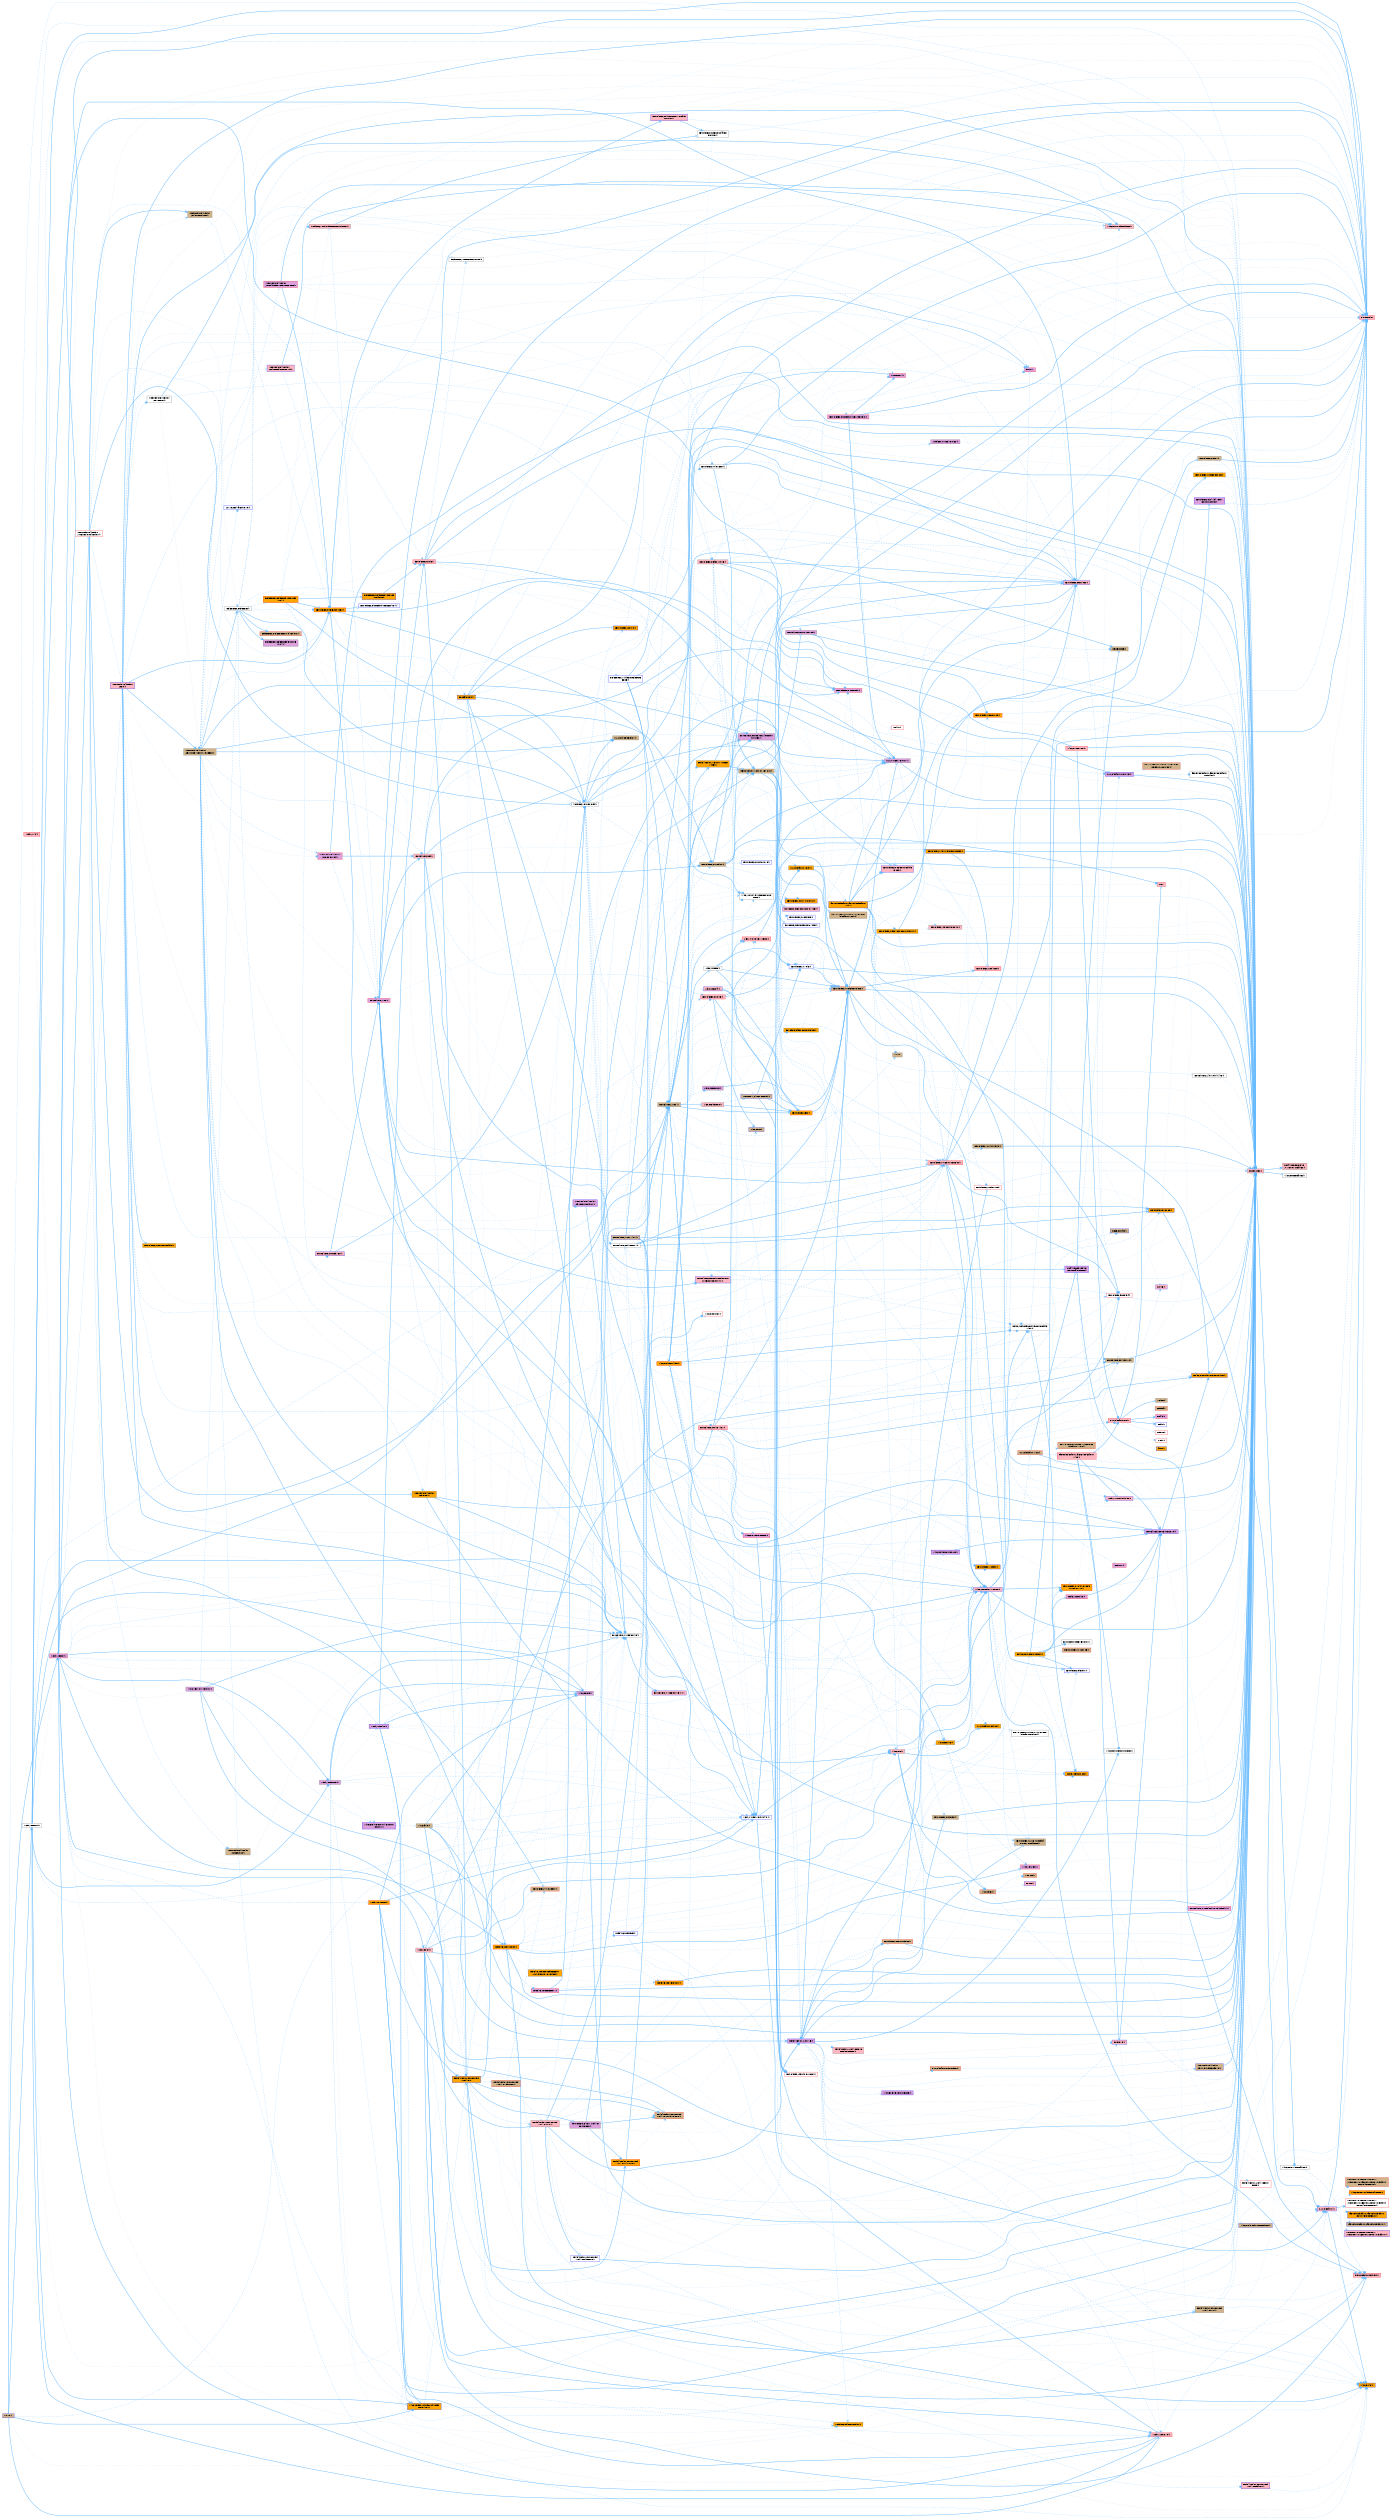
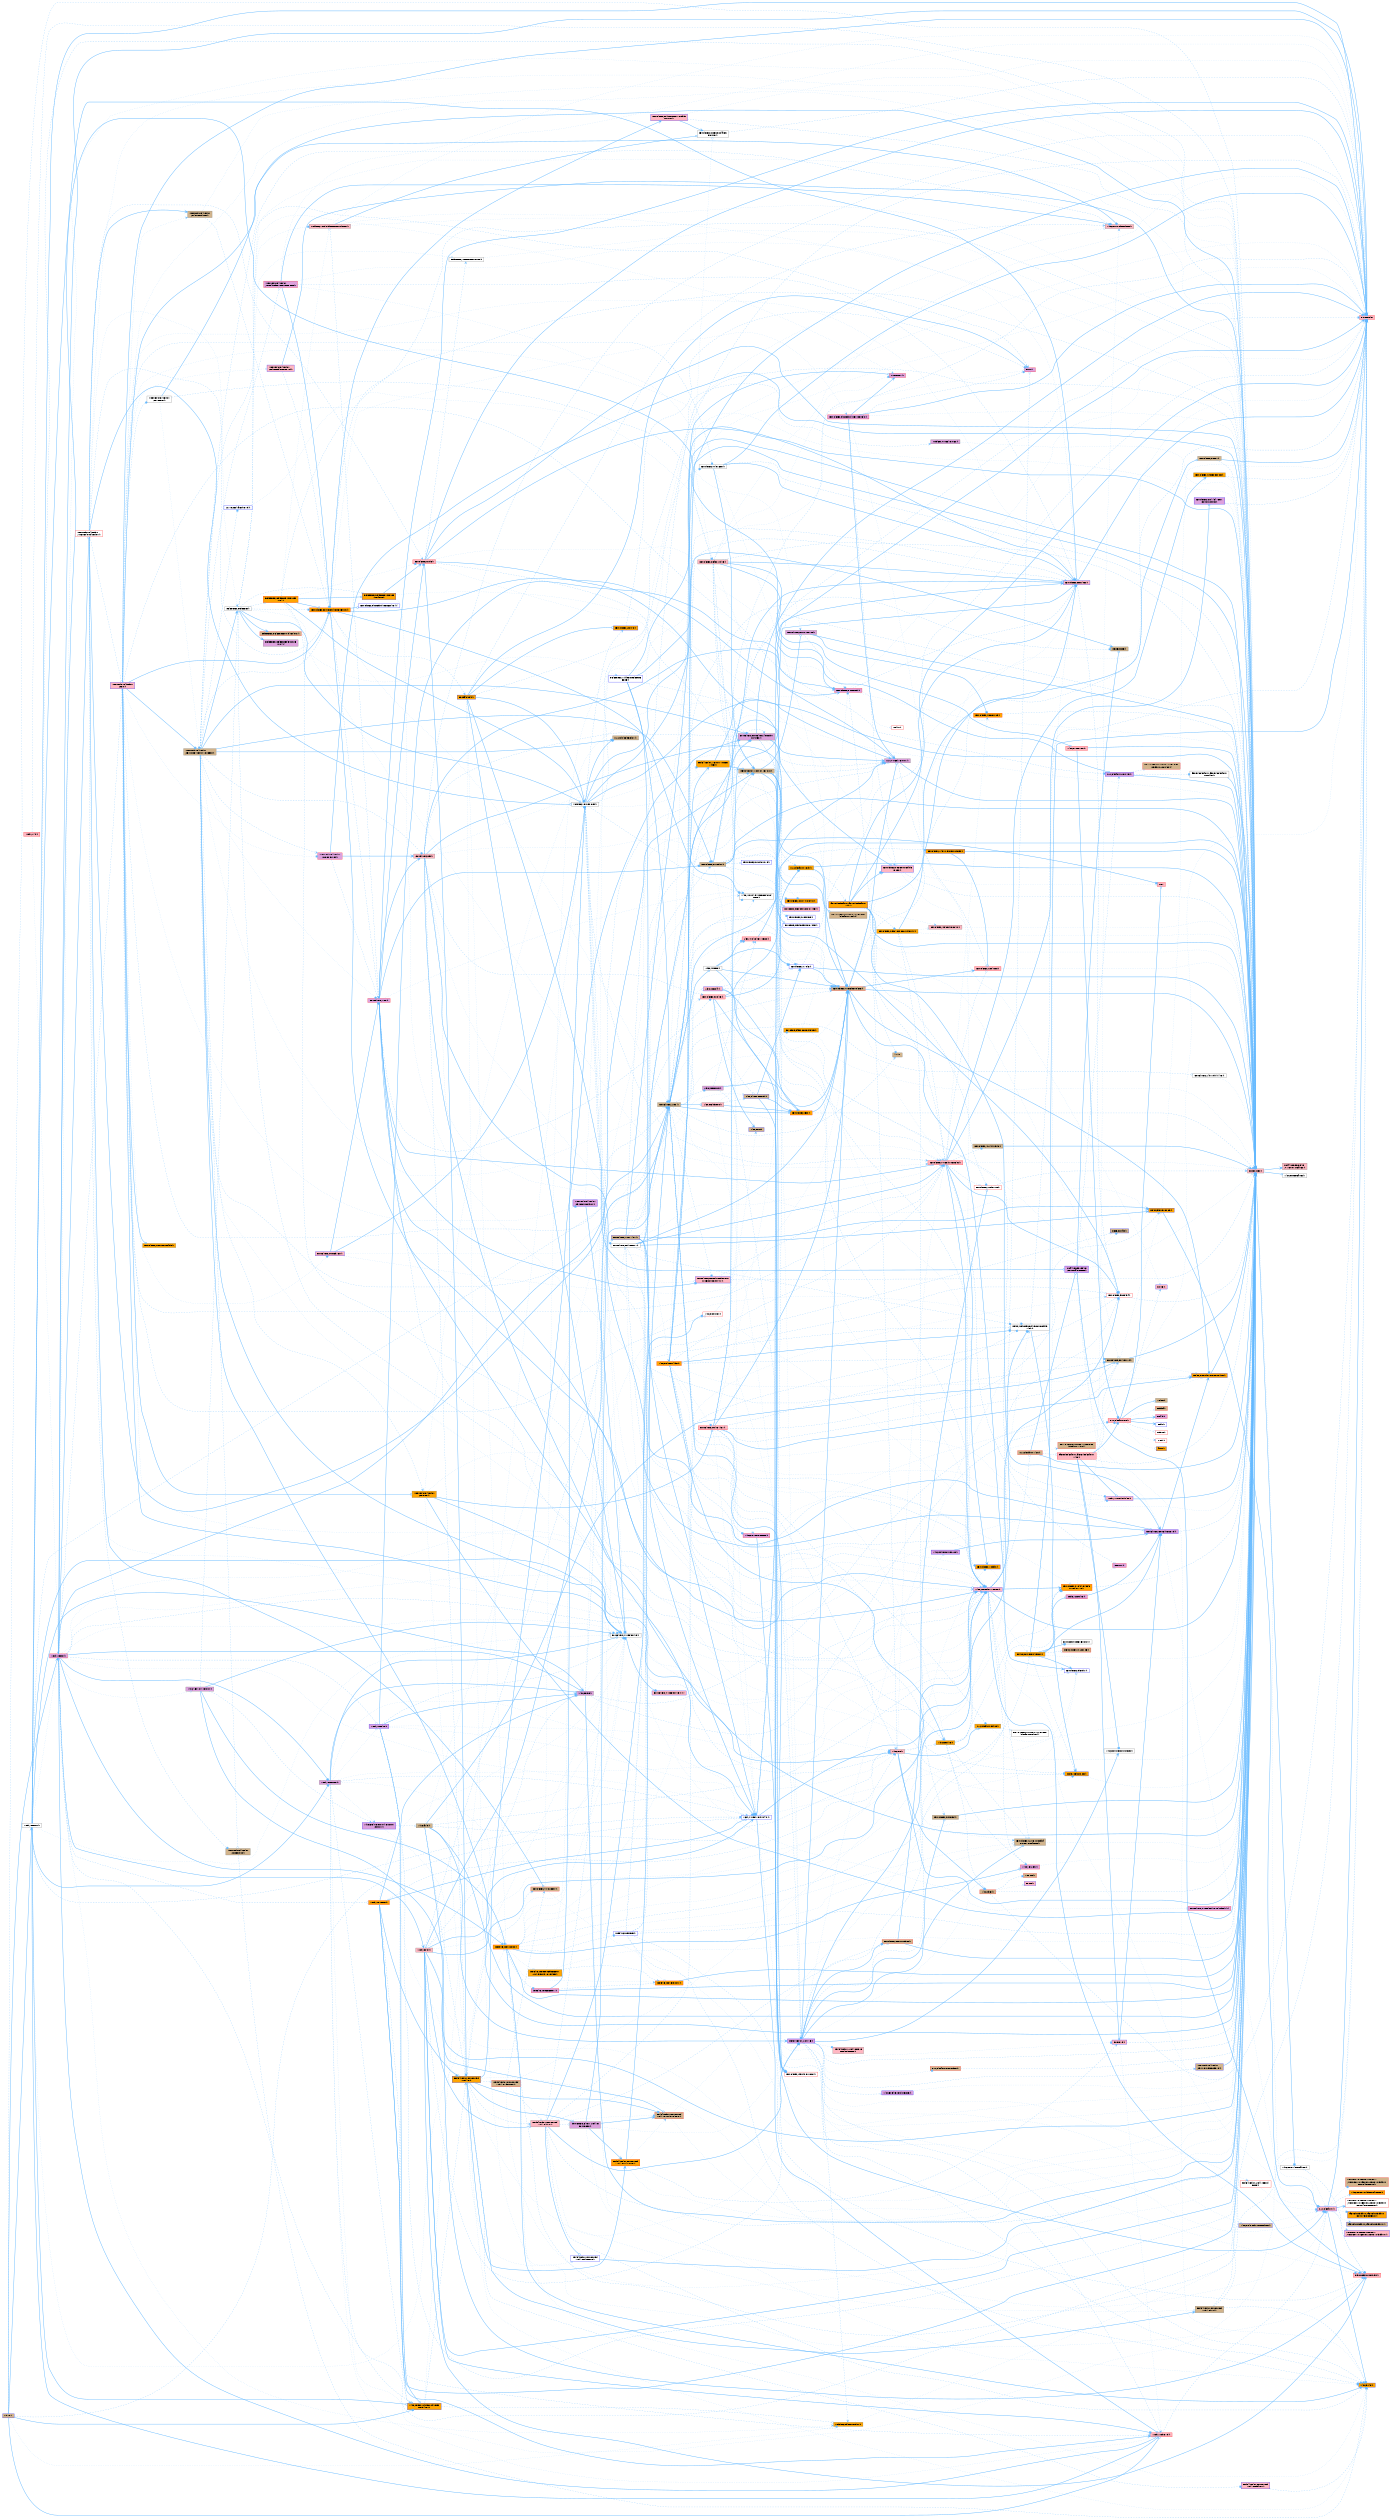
node "Templates/SharedPointer.h": label "Templates/SharedPointer.h" -> "Templates/FormatStringSanErrors.h"
node "AutoRTFM/BinarySearch.h": label "AutoRTFM/BinarySearch.h" -> "Algo/BinarySearch.h"
